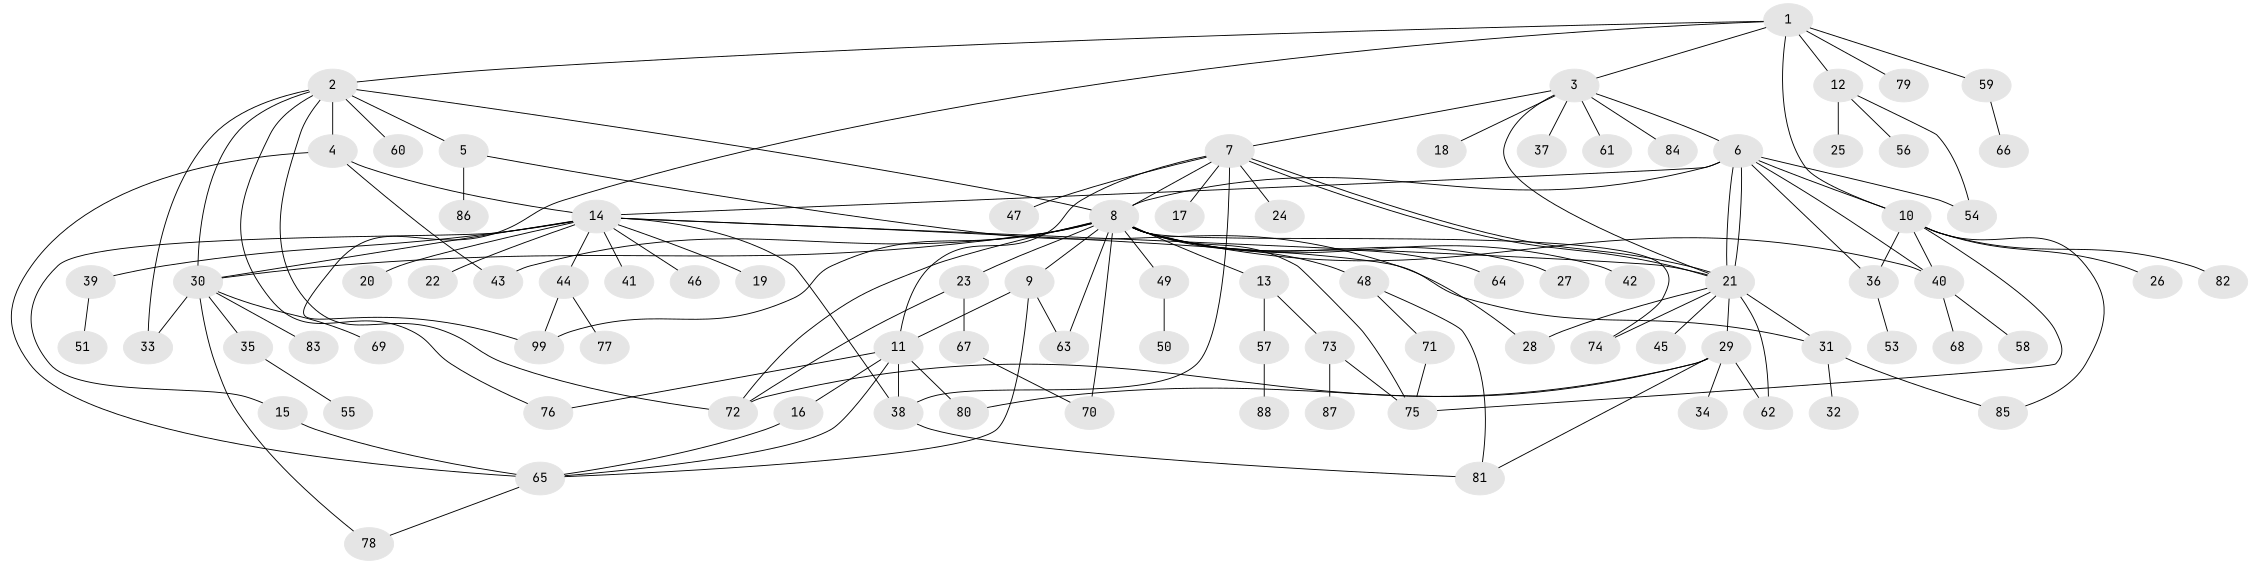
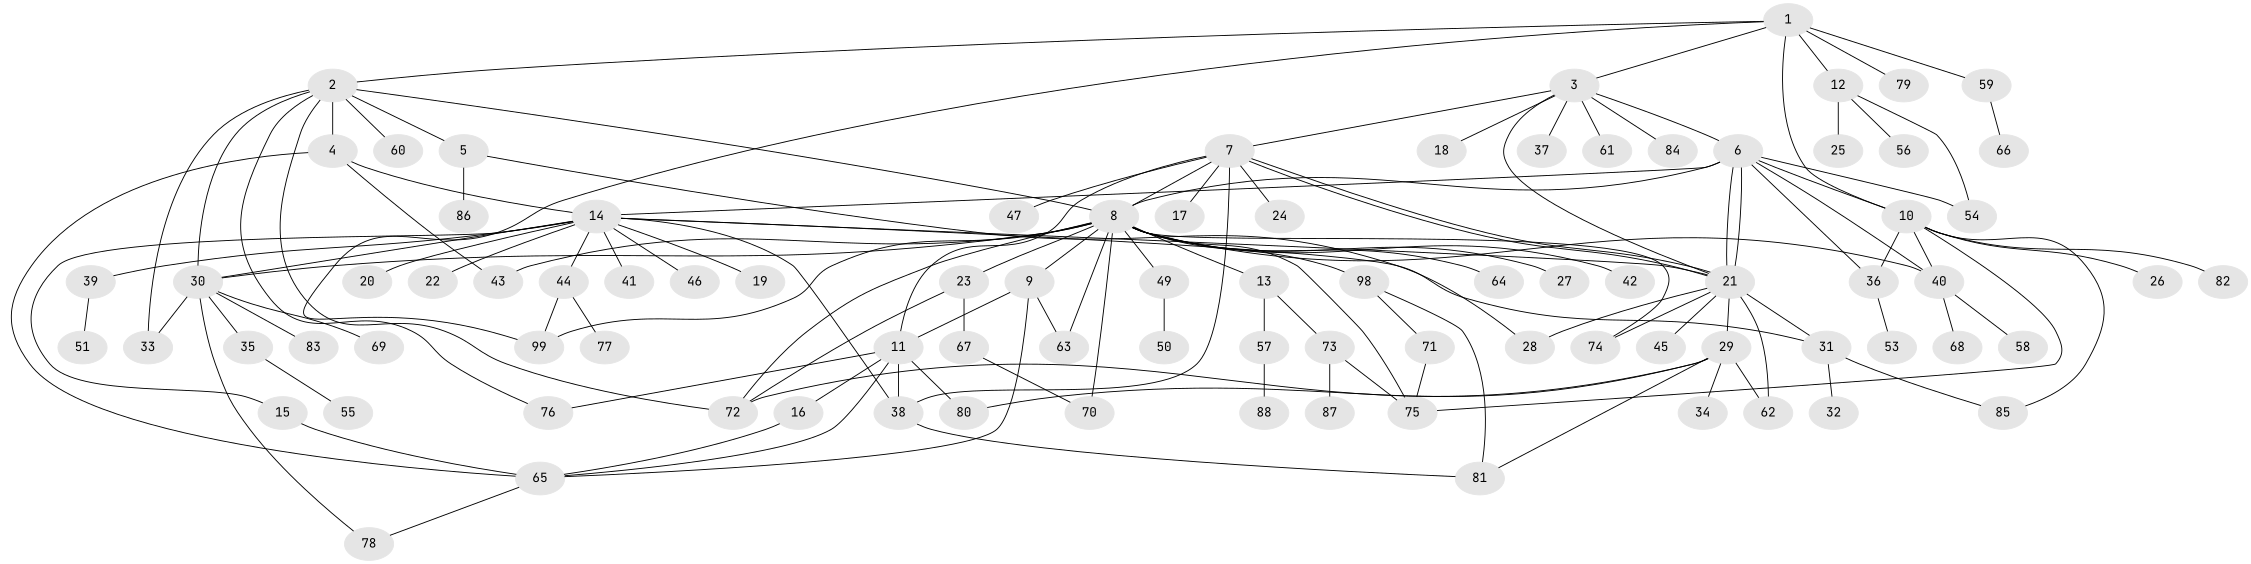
node "48": label "48" -> "98"
